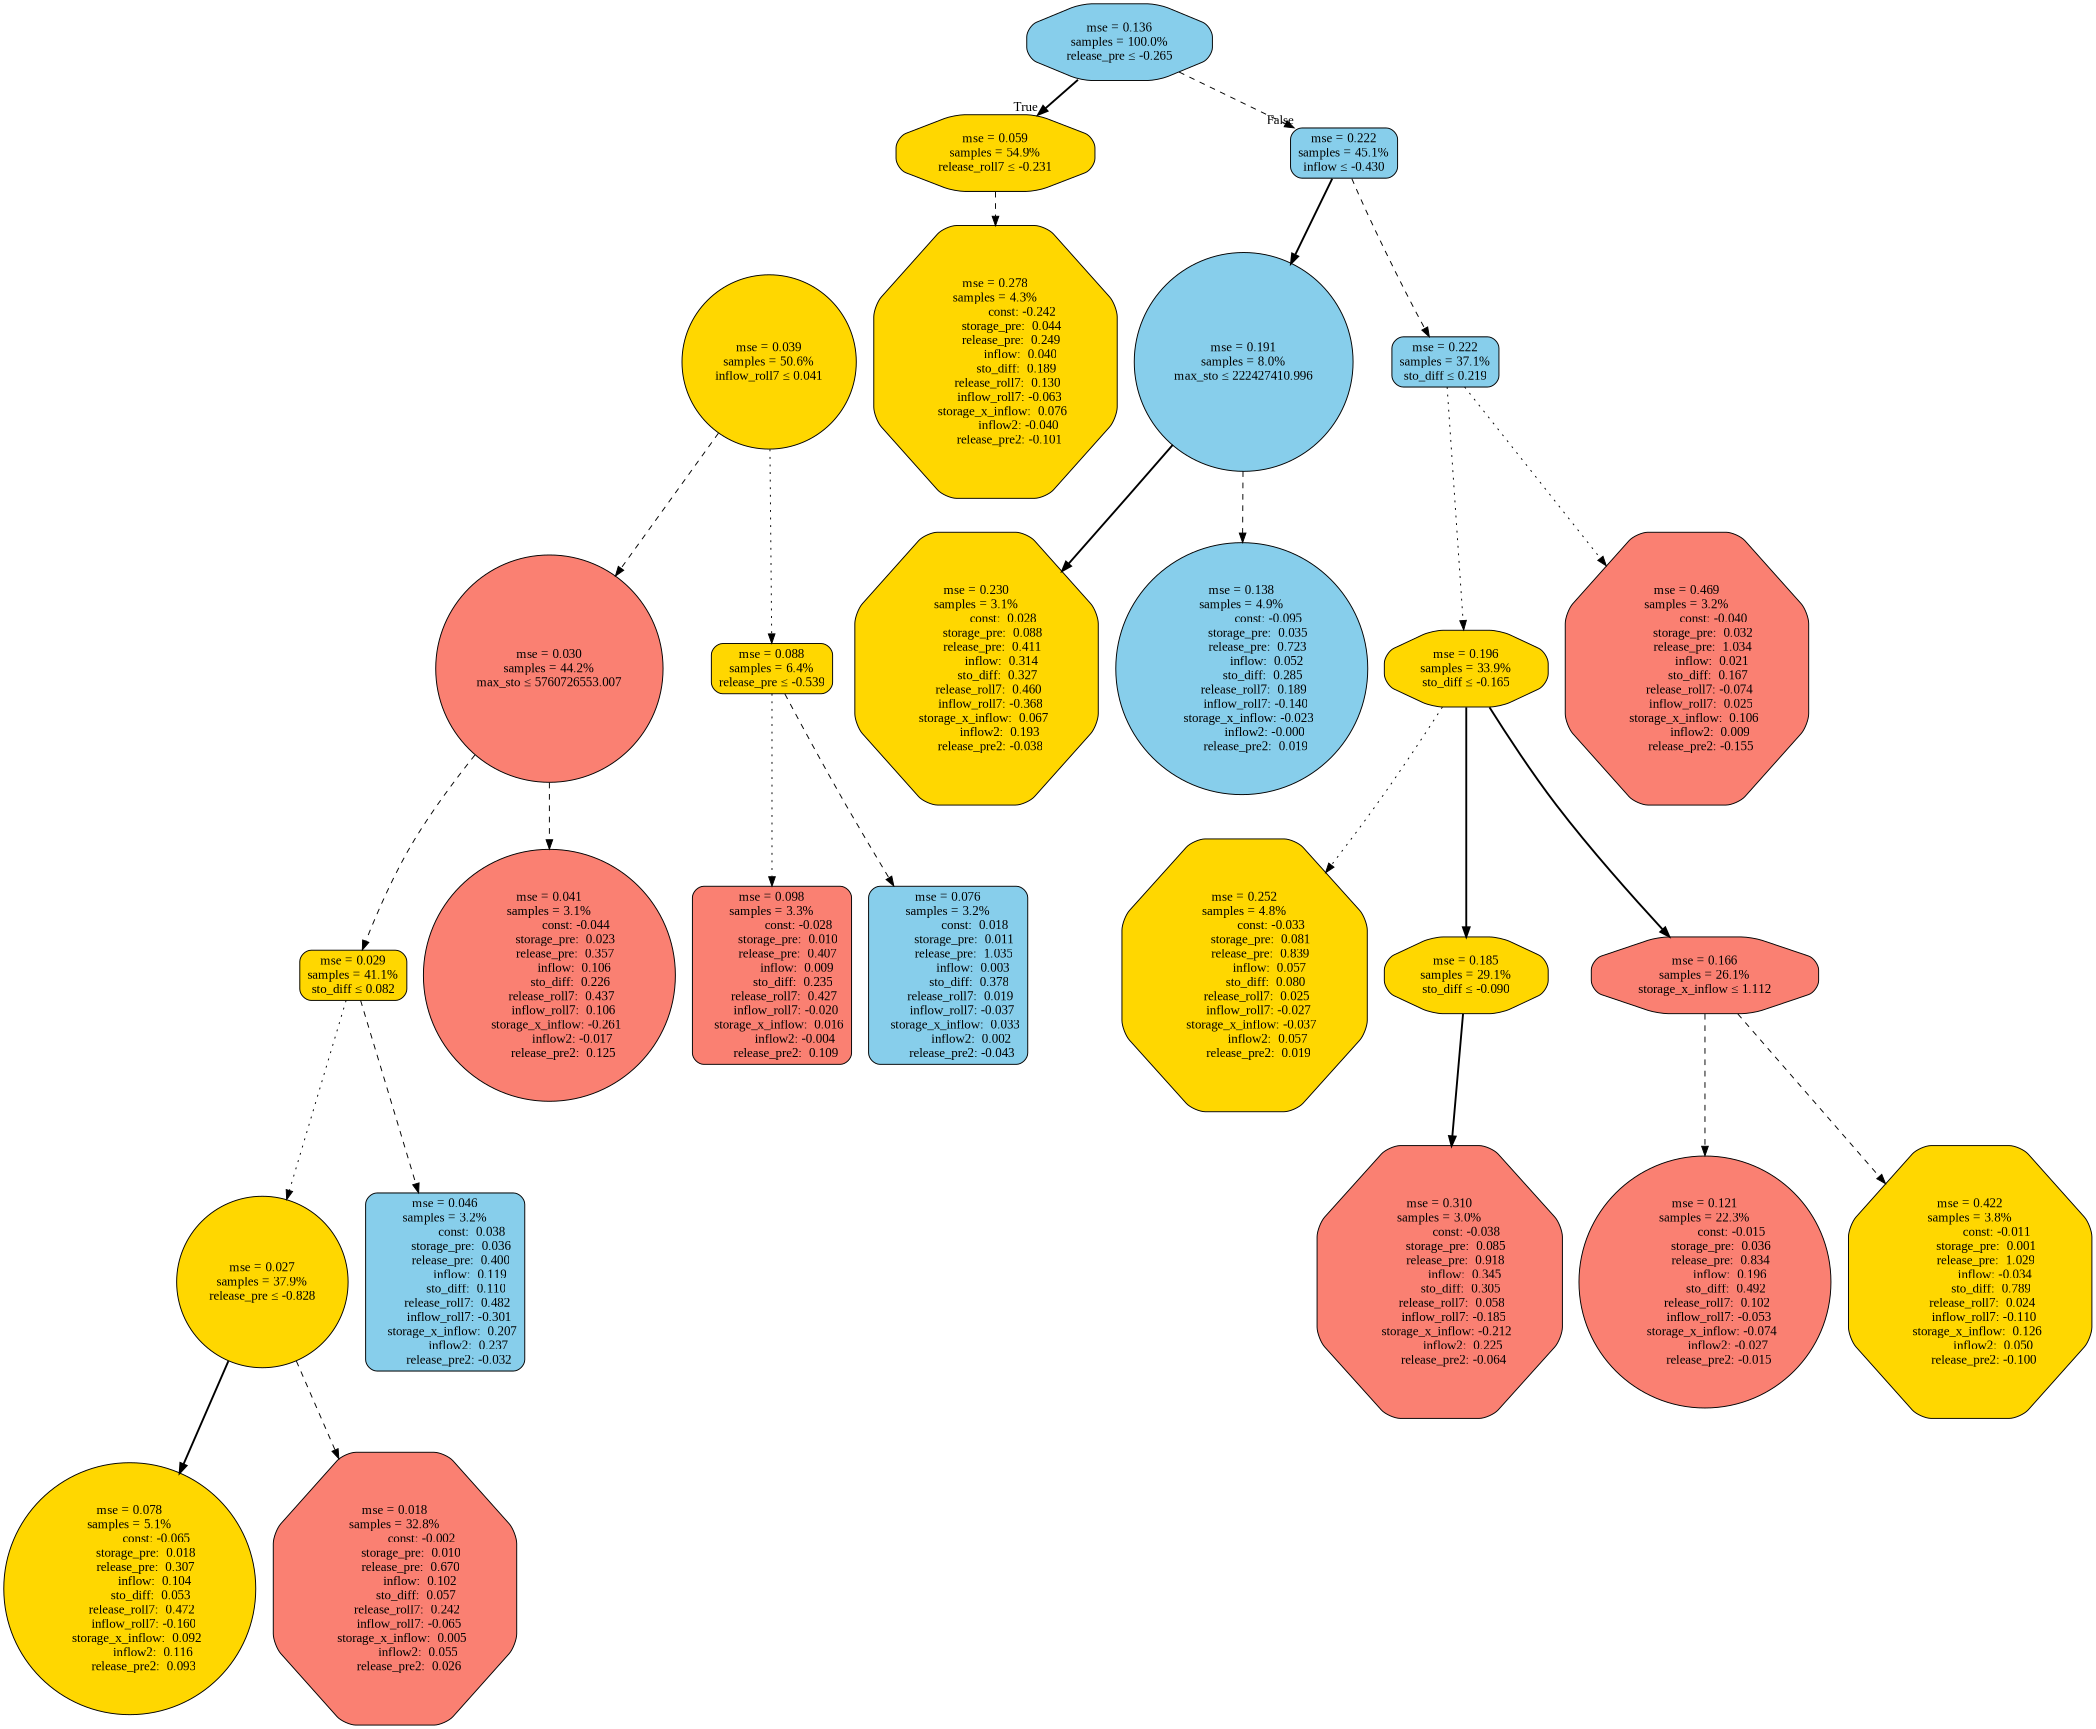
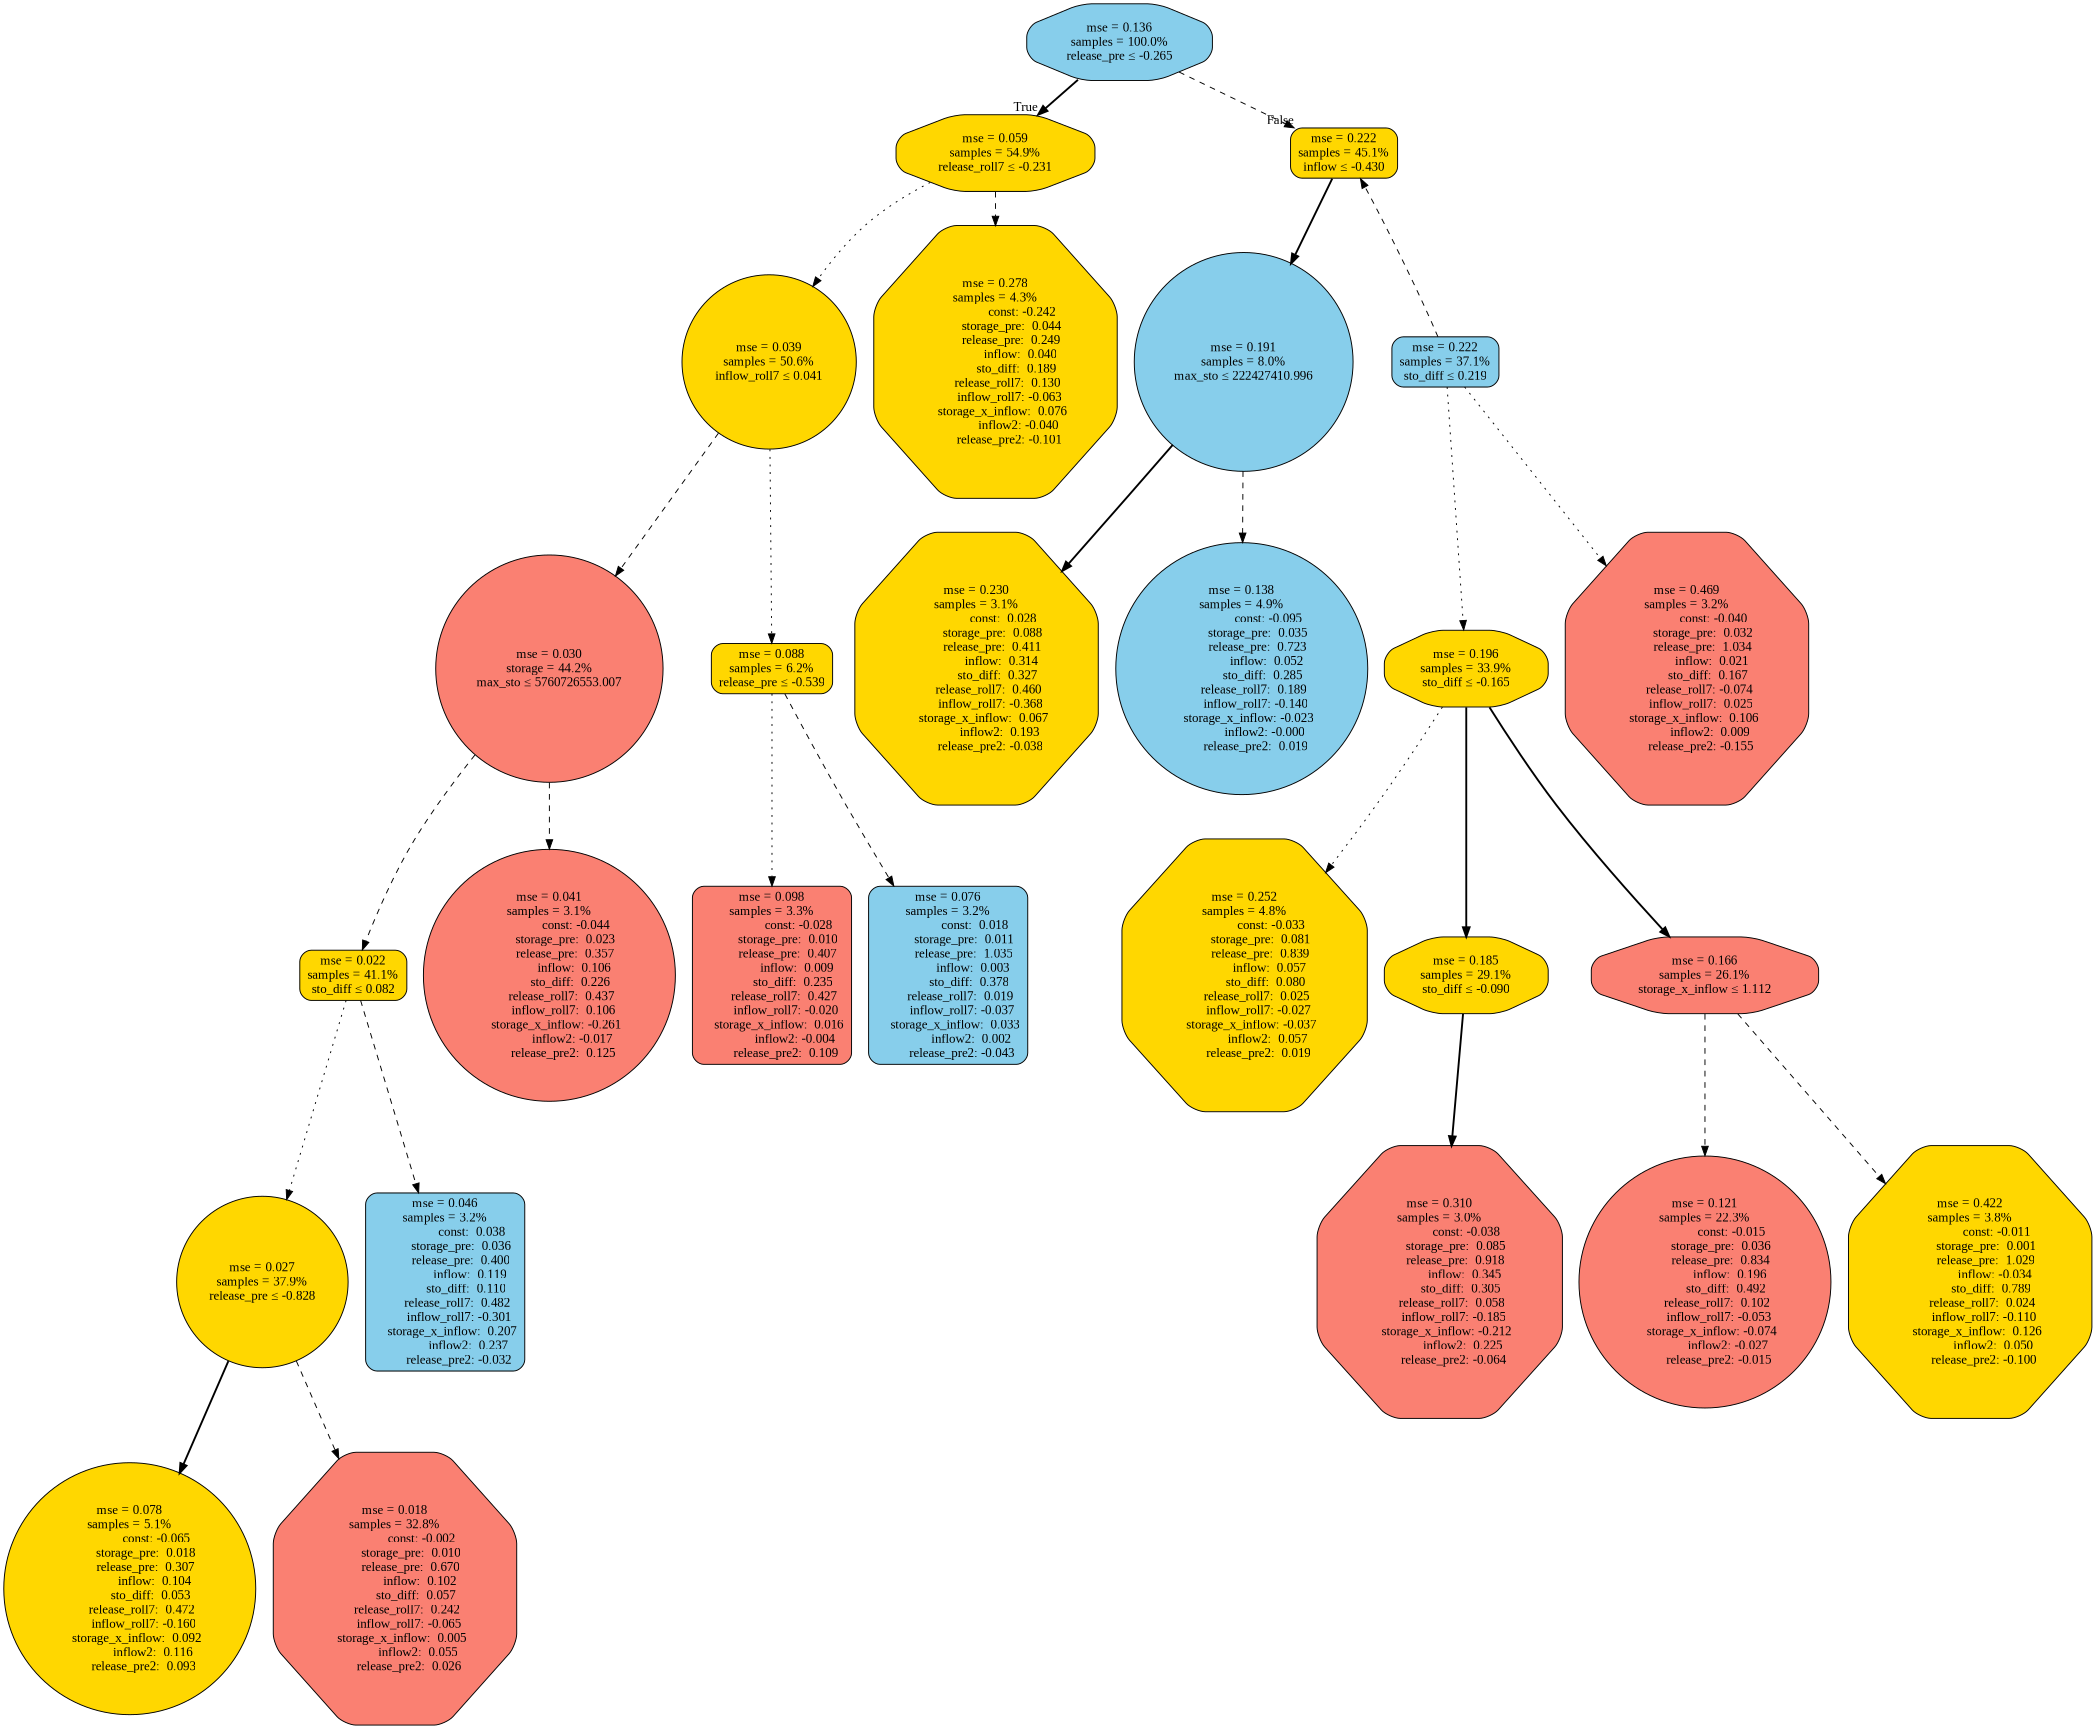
node "mse = 0.222 samples = 45.1% inflow ≤ -0.430": fillcolor skyblue -> gold
edge "mse = 0.059 samples = 54.9% release_roll7 ≤ -0.231" -> "mse = 0.039 samples = 50.6% inflow_roll7 ≤ 0.041": added
edge "mse = 0.222 samples = 45.1% inflow ≤ -0.430" -> "mse = 0.222 samples = 37.1% sto_diff ≤ 0.219": reversed
node "mse = 0.030 samples = 44.2% max_sto ≤ 5760726553.007": label "mse = 0.030 samples = 44.2% max_sto ≤ 5760726553.007" -> "mse = 0.030 storage = 44.2% max_sto ≤ 5760726553.007"
node "mse = 0.088 samples = 6.4% release_pre ≤ -0.539": label "mse = 0.088 samples = 6.4% release_pre ≤ -0.539" -> "mse = 0.088 samples = 6.2% release_pre ≤ -0.539"
node "mse = 0.029 samples = 41.1% sto_diff ≤ 0.082": label "mse = 0.029 samples = 41.1% sto_diff ≤ 0.082" -> "mse = 0.022 samples = 41.1% sto_diff ≤ 0.082"
